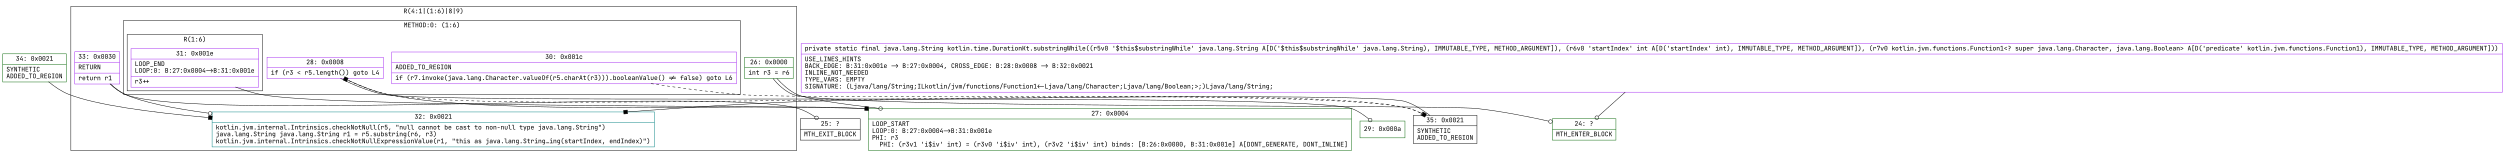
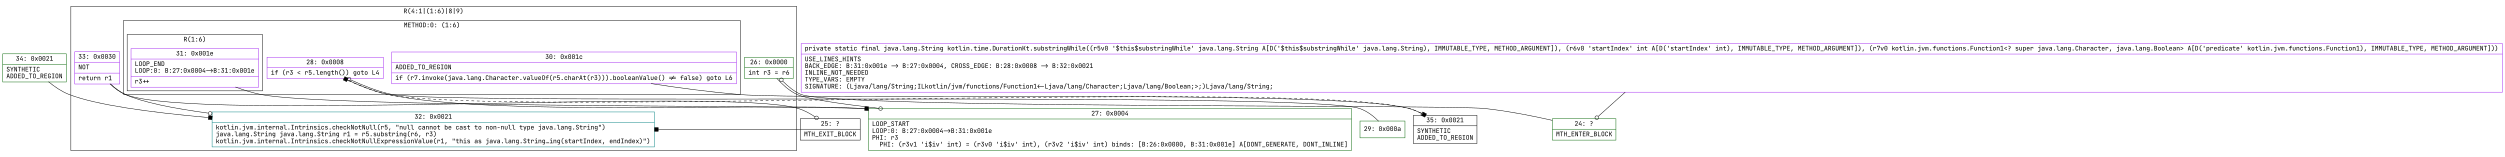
node "33: 0x0030": text "RETURN" -> "NOT"
edge "30: 0x001c" -> "35: 0x0021": style dashed -> solid
edge "35: 0x0021" -> "32: 0x0021": now "25: ?" -> "32: 0x0021"
edge "28: 0x0008" -> "29: 0x000a": reversed
edge "26: 0x0000" -> "24: ?": reversed
